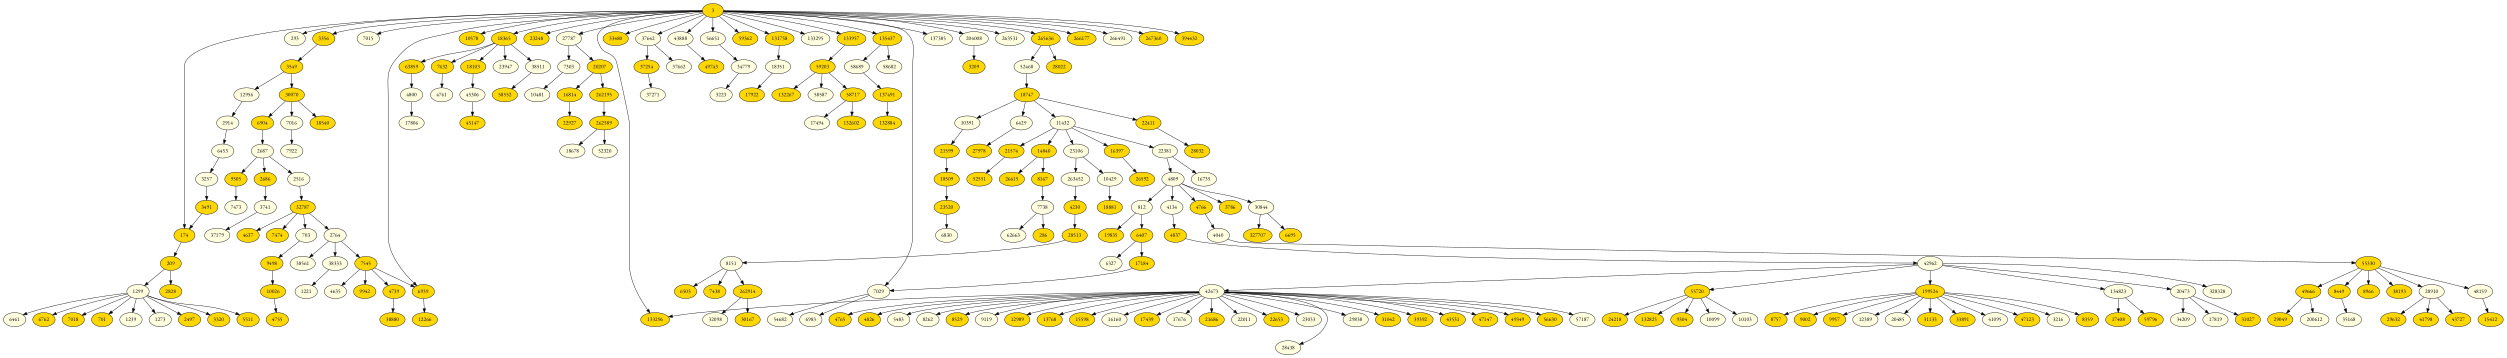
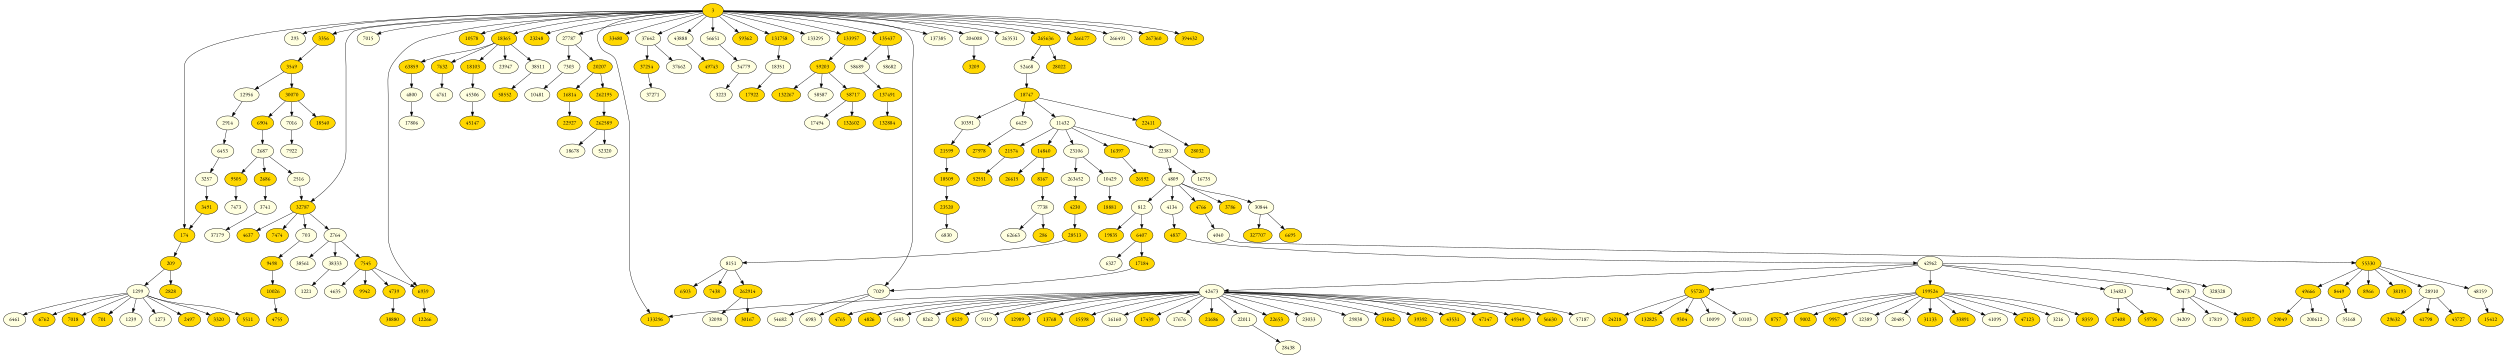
edge "3" -> "32787": added
edge "42473" -> "28438": now "22011" -> "28438"
